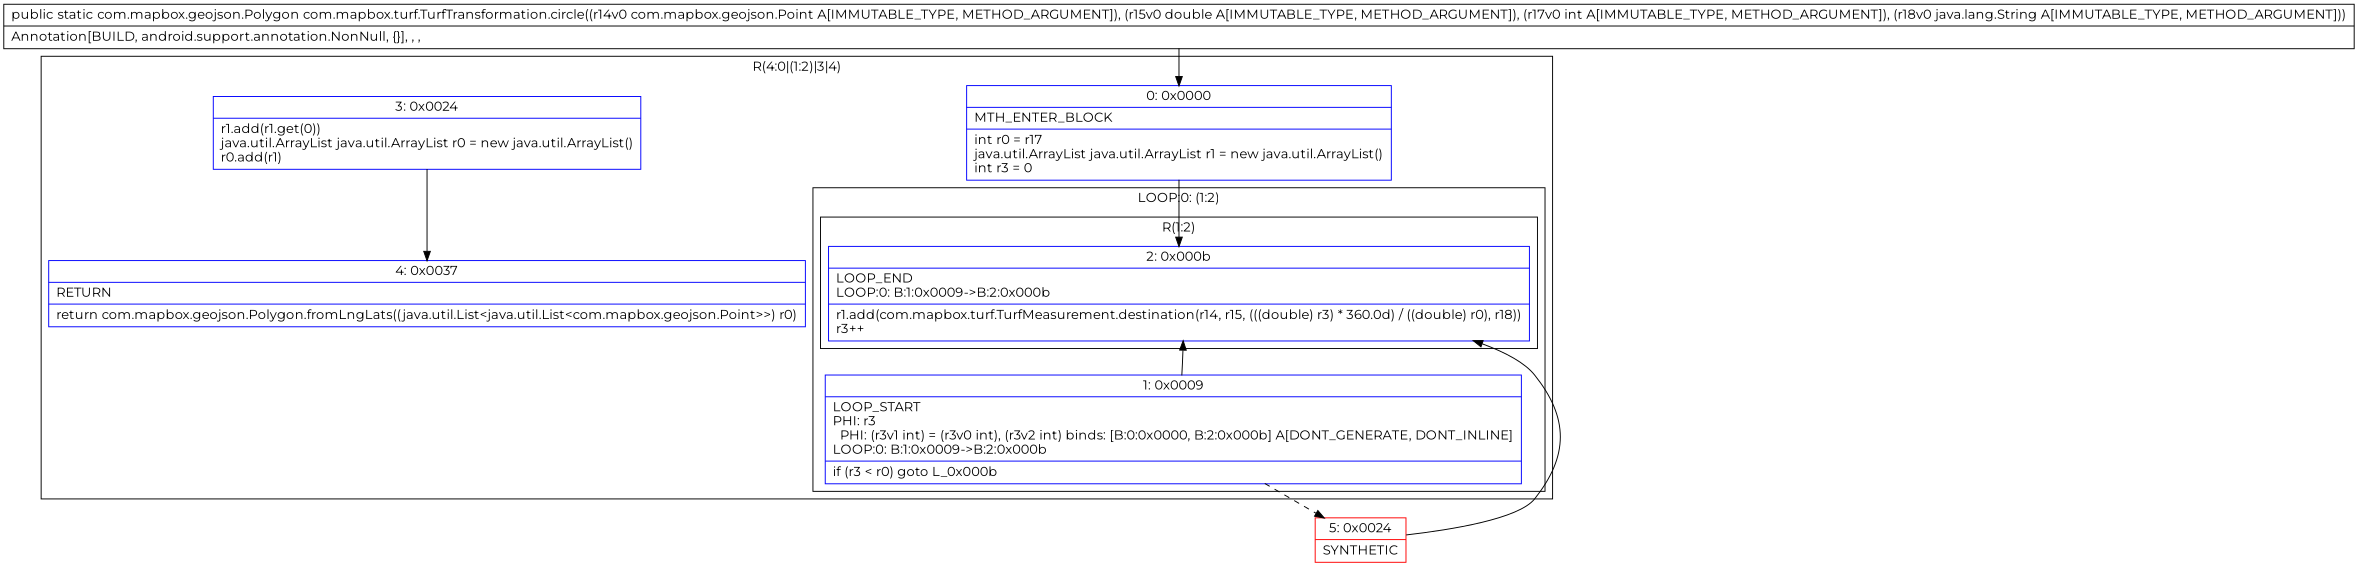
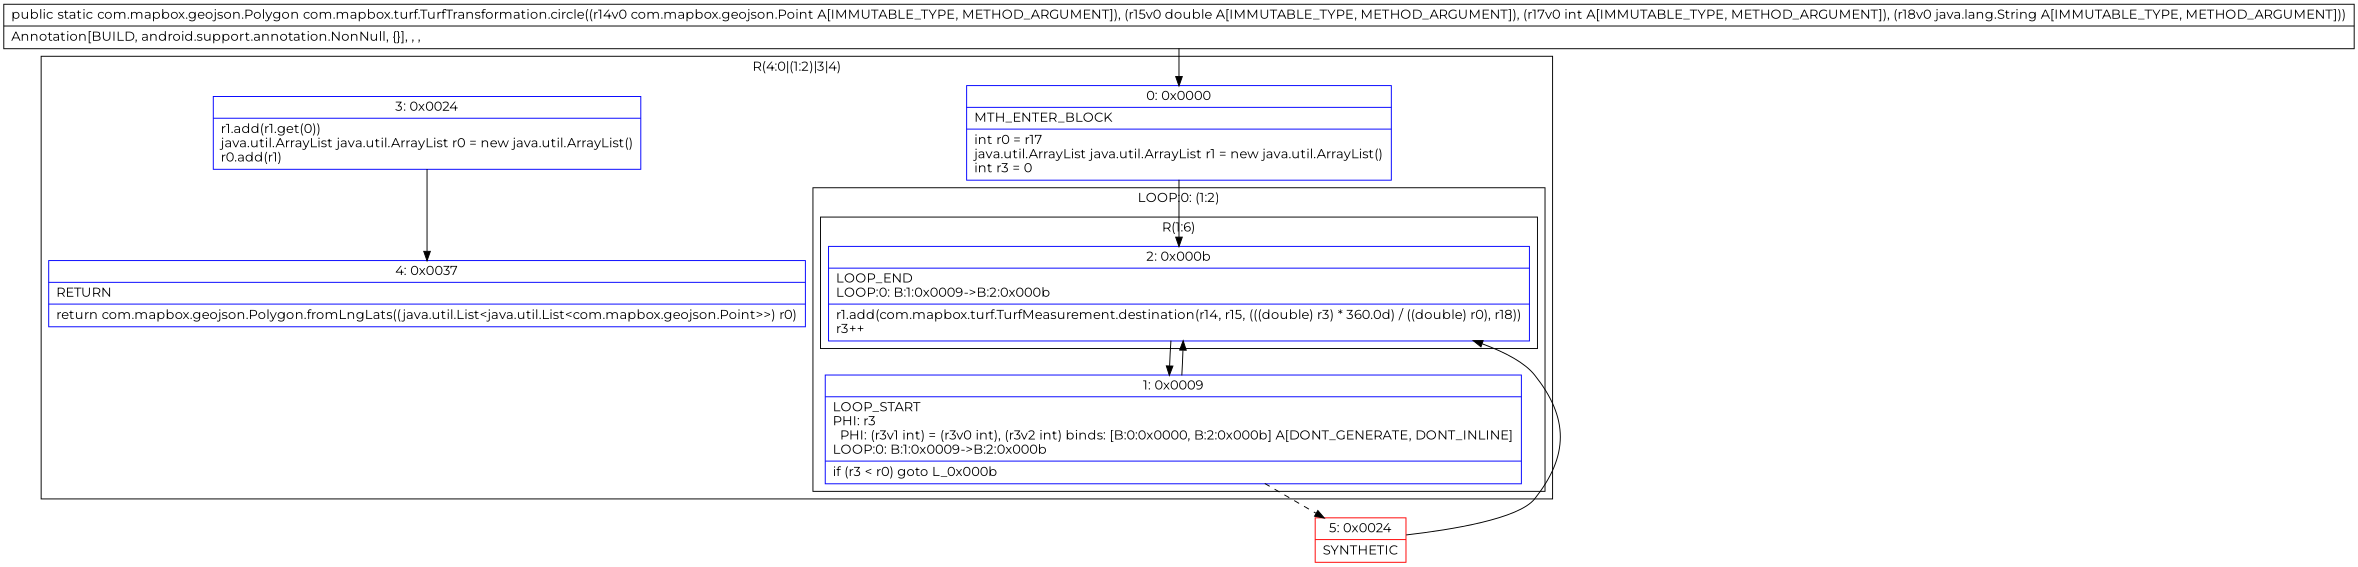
cluster "R(1:2)": label "R(1:2)" -> "R(1:6)"
edge "2: 0x000b" -> "1: 0x0009": added
